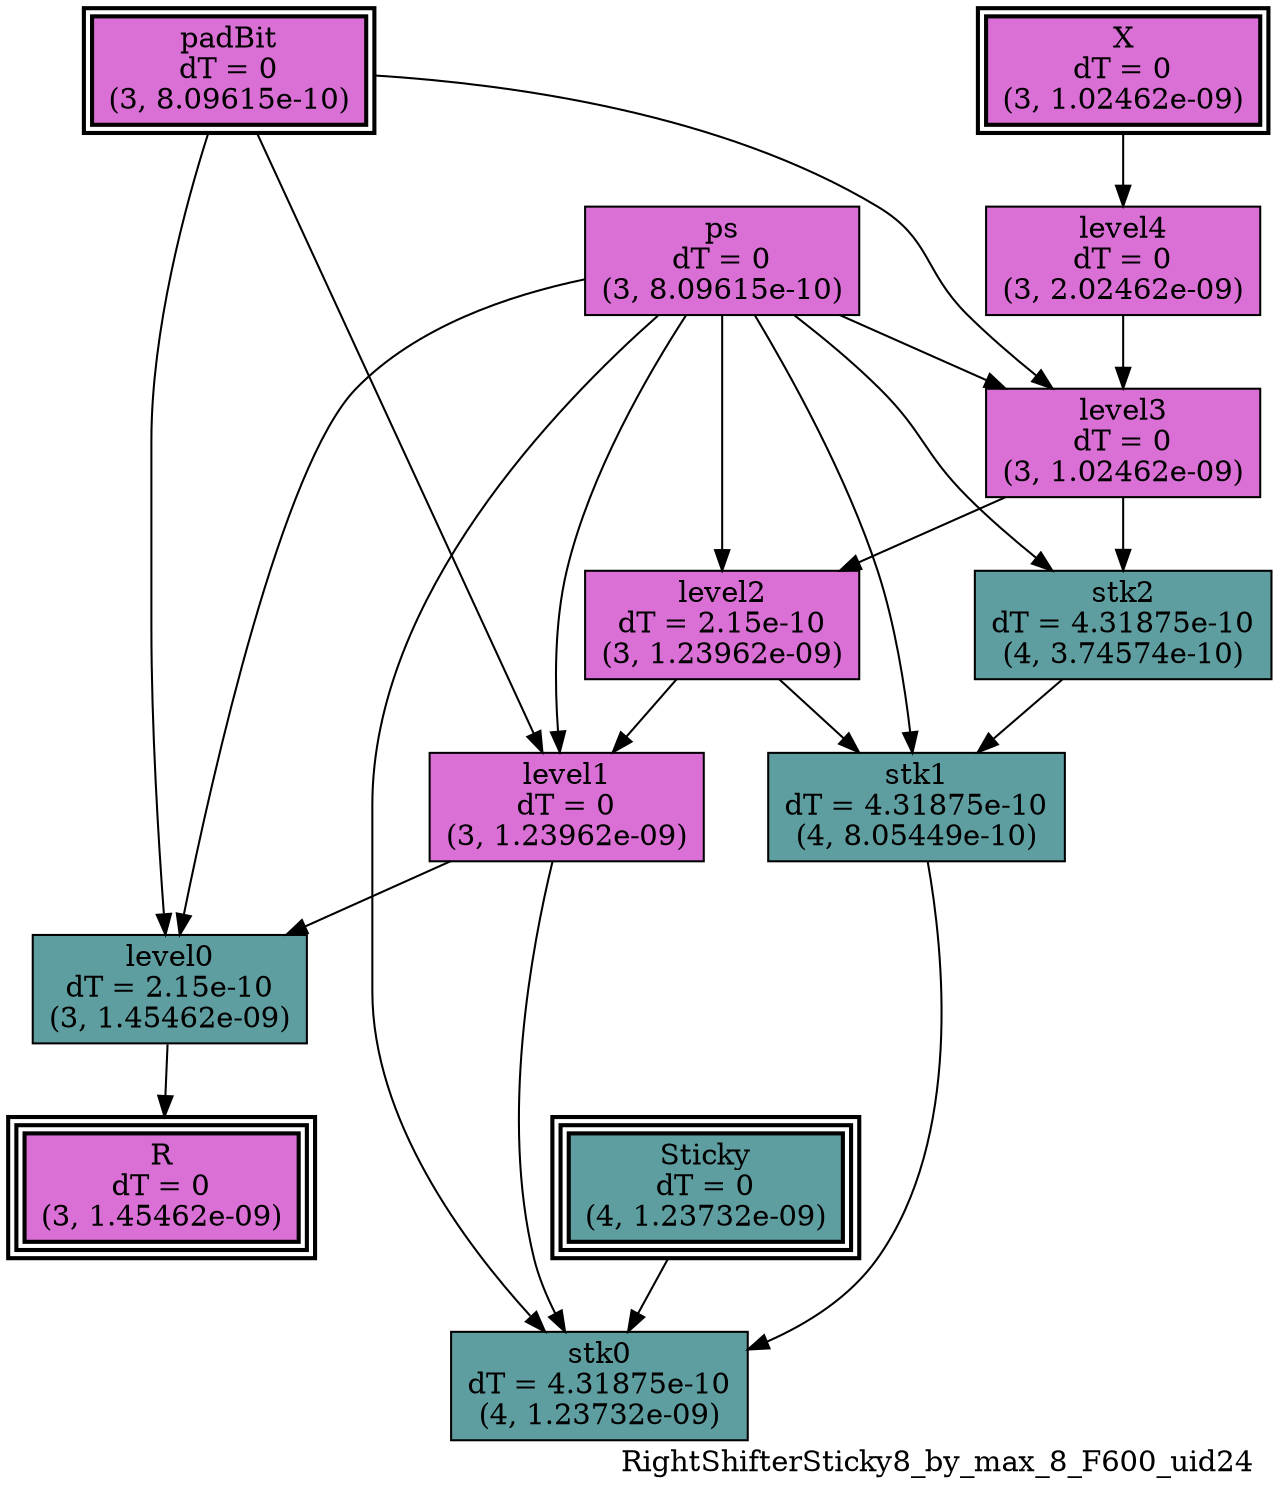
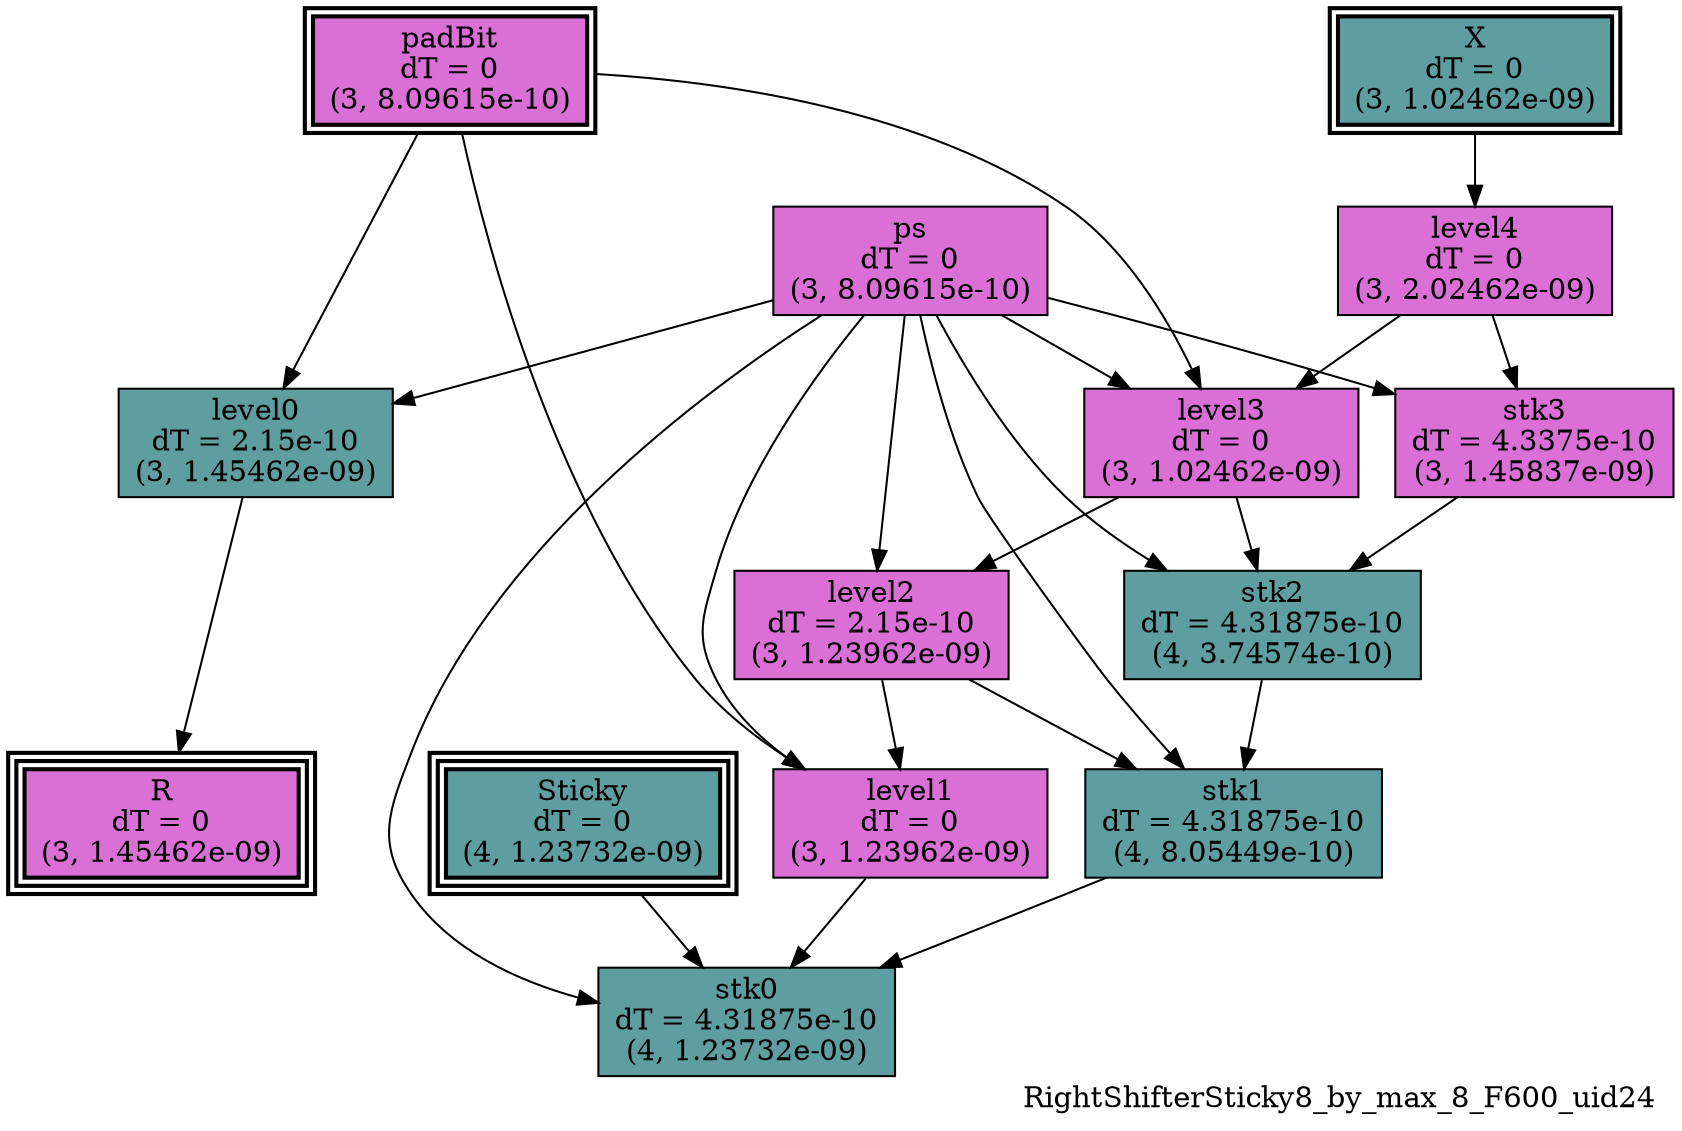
node "X dT = 0 (3, 1.02462e-09)": fillcolor orchid -> cadetblue
node "stk3 dT = 4.3375e-10 (3, 1.45837e-09)": added
edge "level1 dT = 0 (3, 1.23962e-09)" -> "level0 dT = 2.15e-10 (3, 1.45462e-09)": removed
